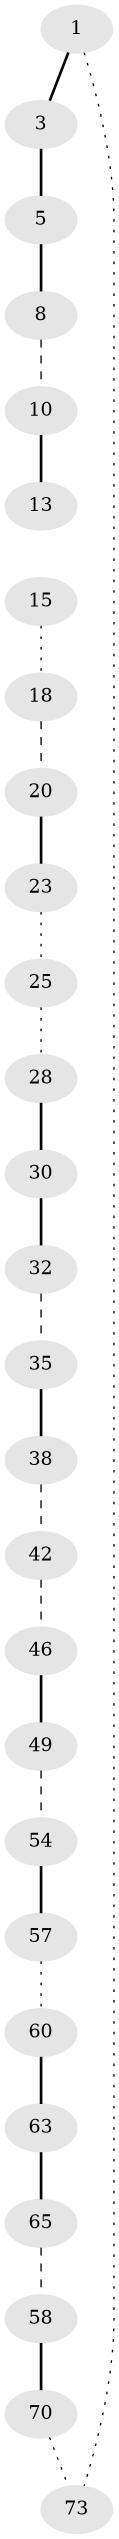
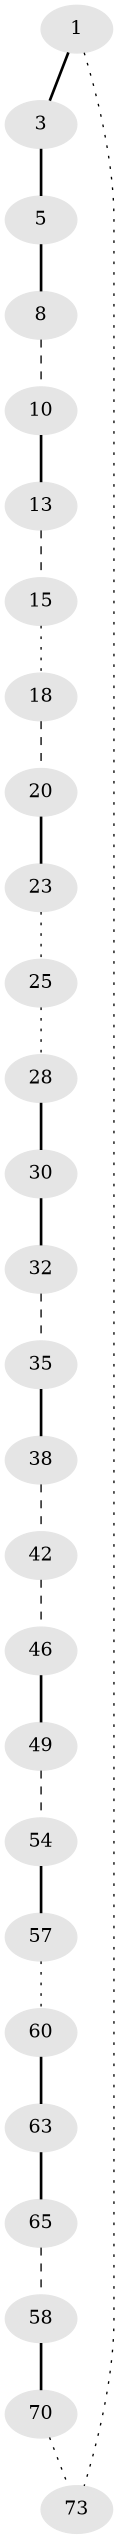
edge "13" -- "15": added
